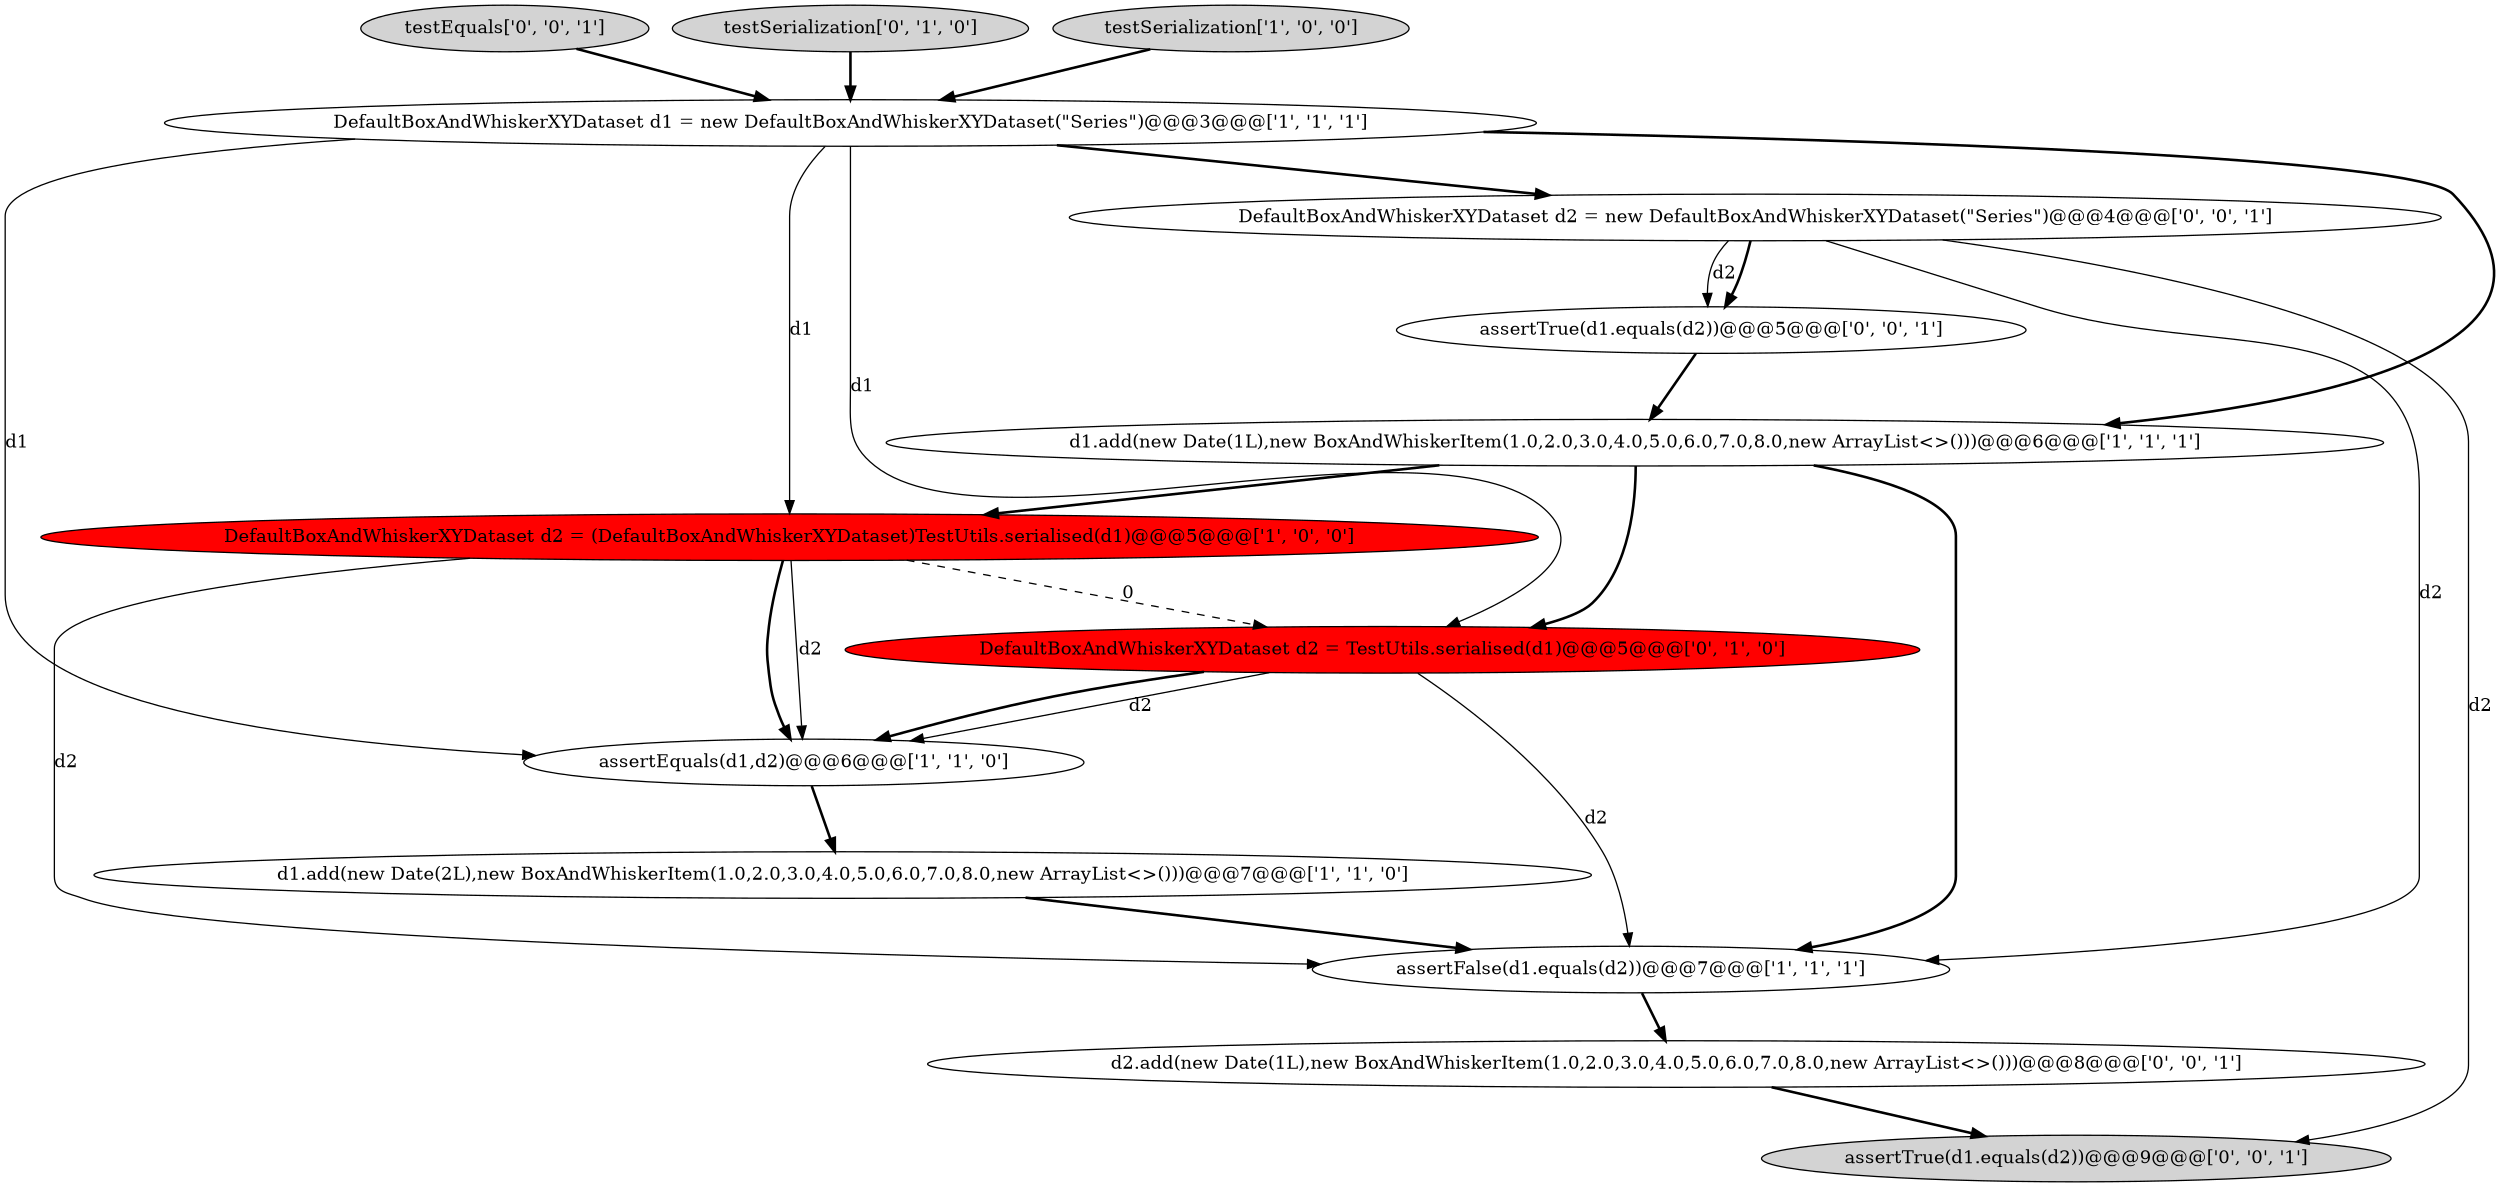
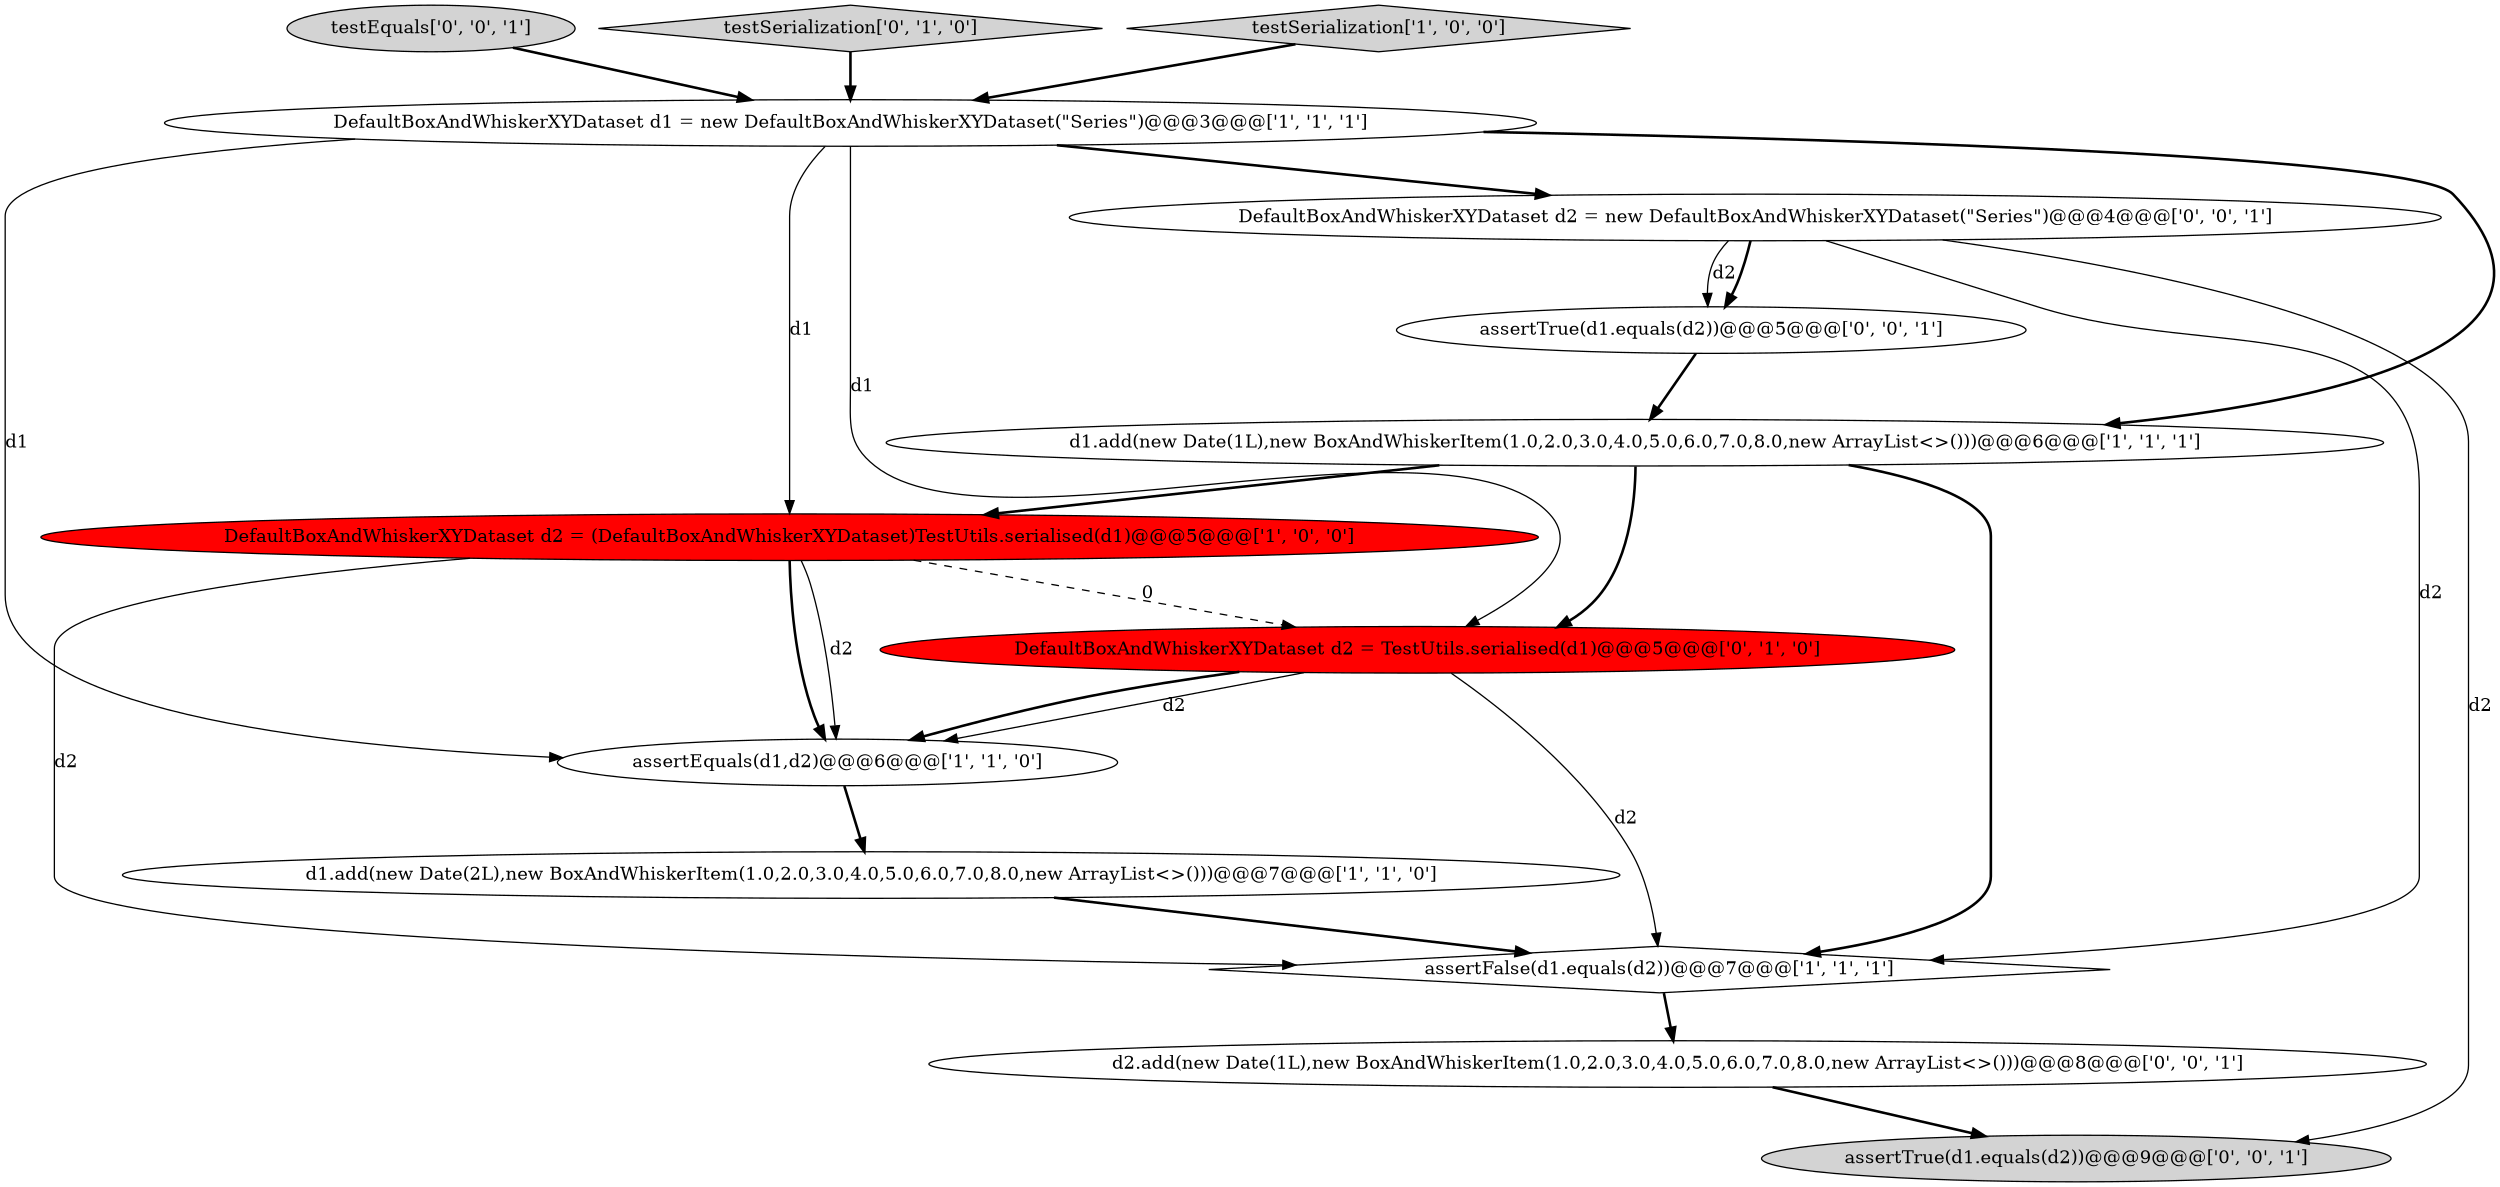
node "testSerialization['0', '1', '0']": shape ellipse -> diamond
node "testSerialization['1', '0', '0']": shape ellipse -> diamond
node "assertFalse(d1.equals(d2))@@@7@@@['1', '1', '1']": shape ellipse -> diamond
